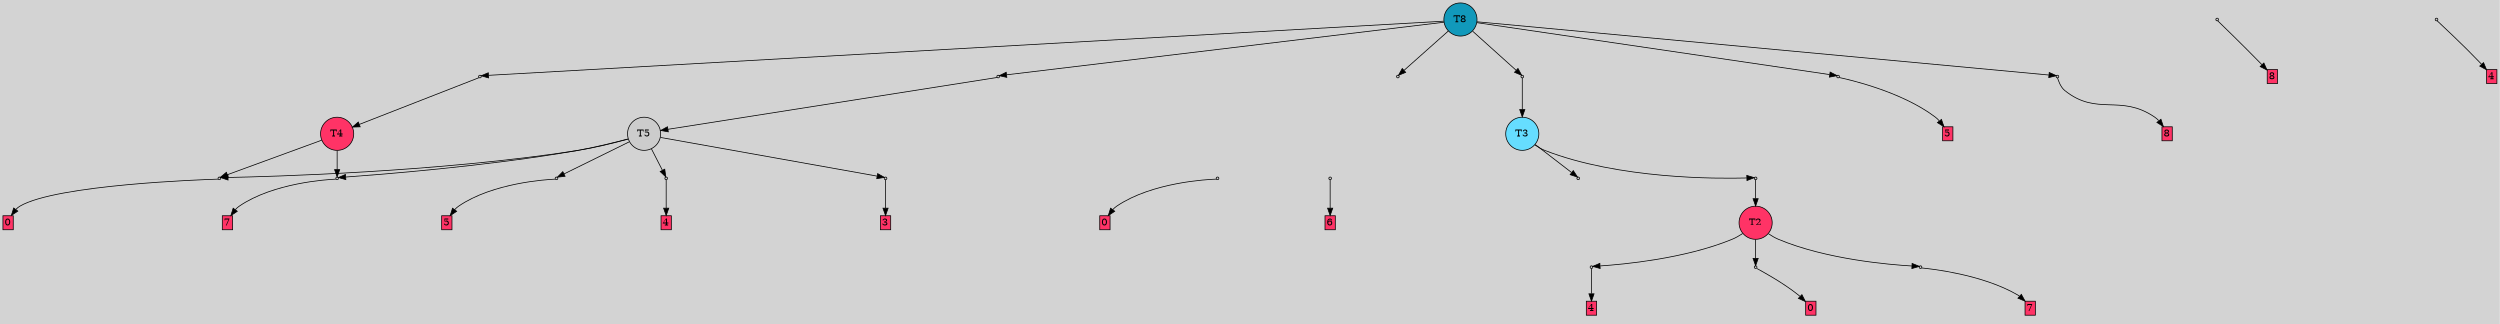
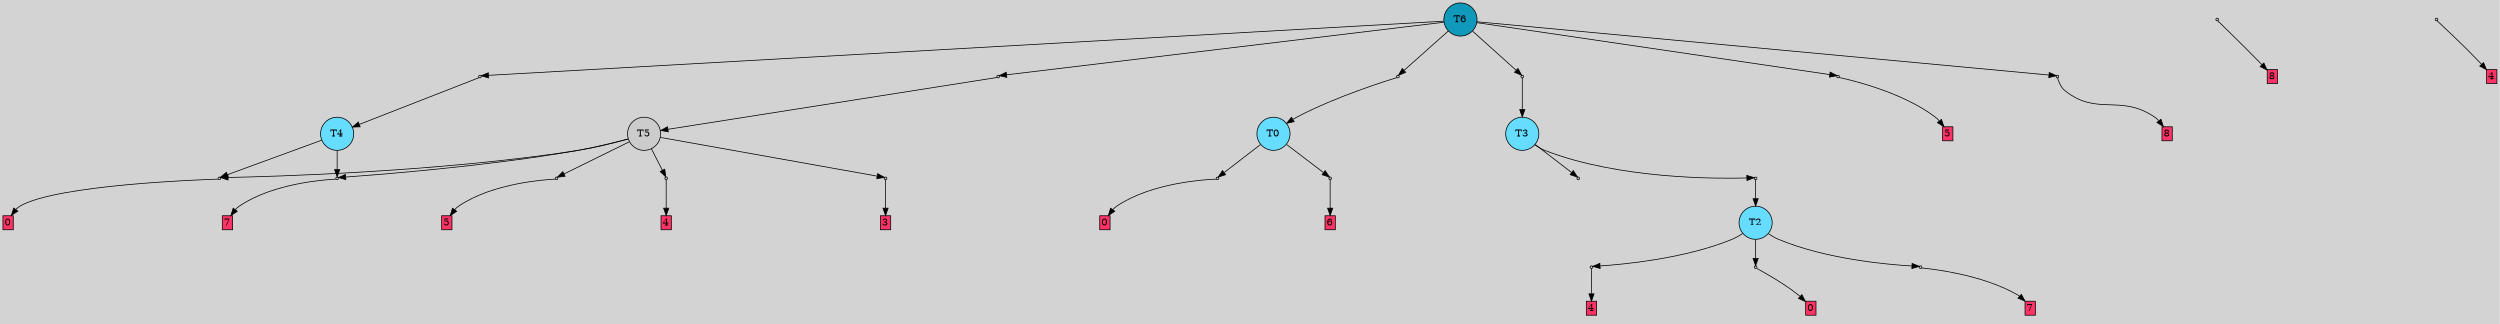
node "T8": label "T8" -> "T6"
node "T4": fillcolor #ff3366 -> #66ddff
node "T0": added
node "T2": fillcolor #ff3366 -> #66ddff
